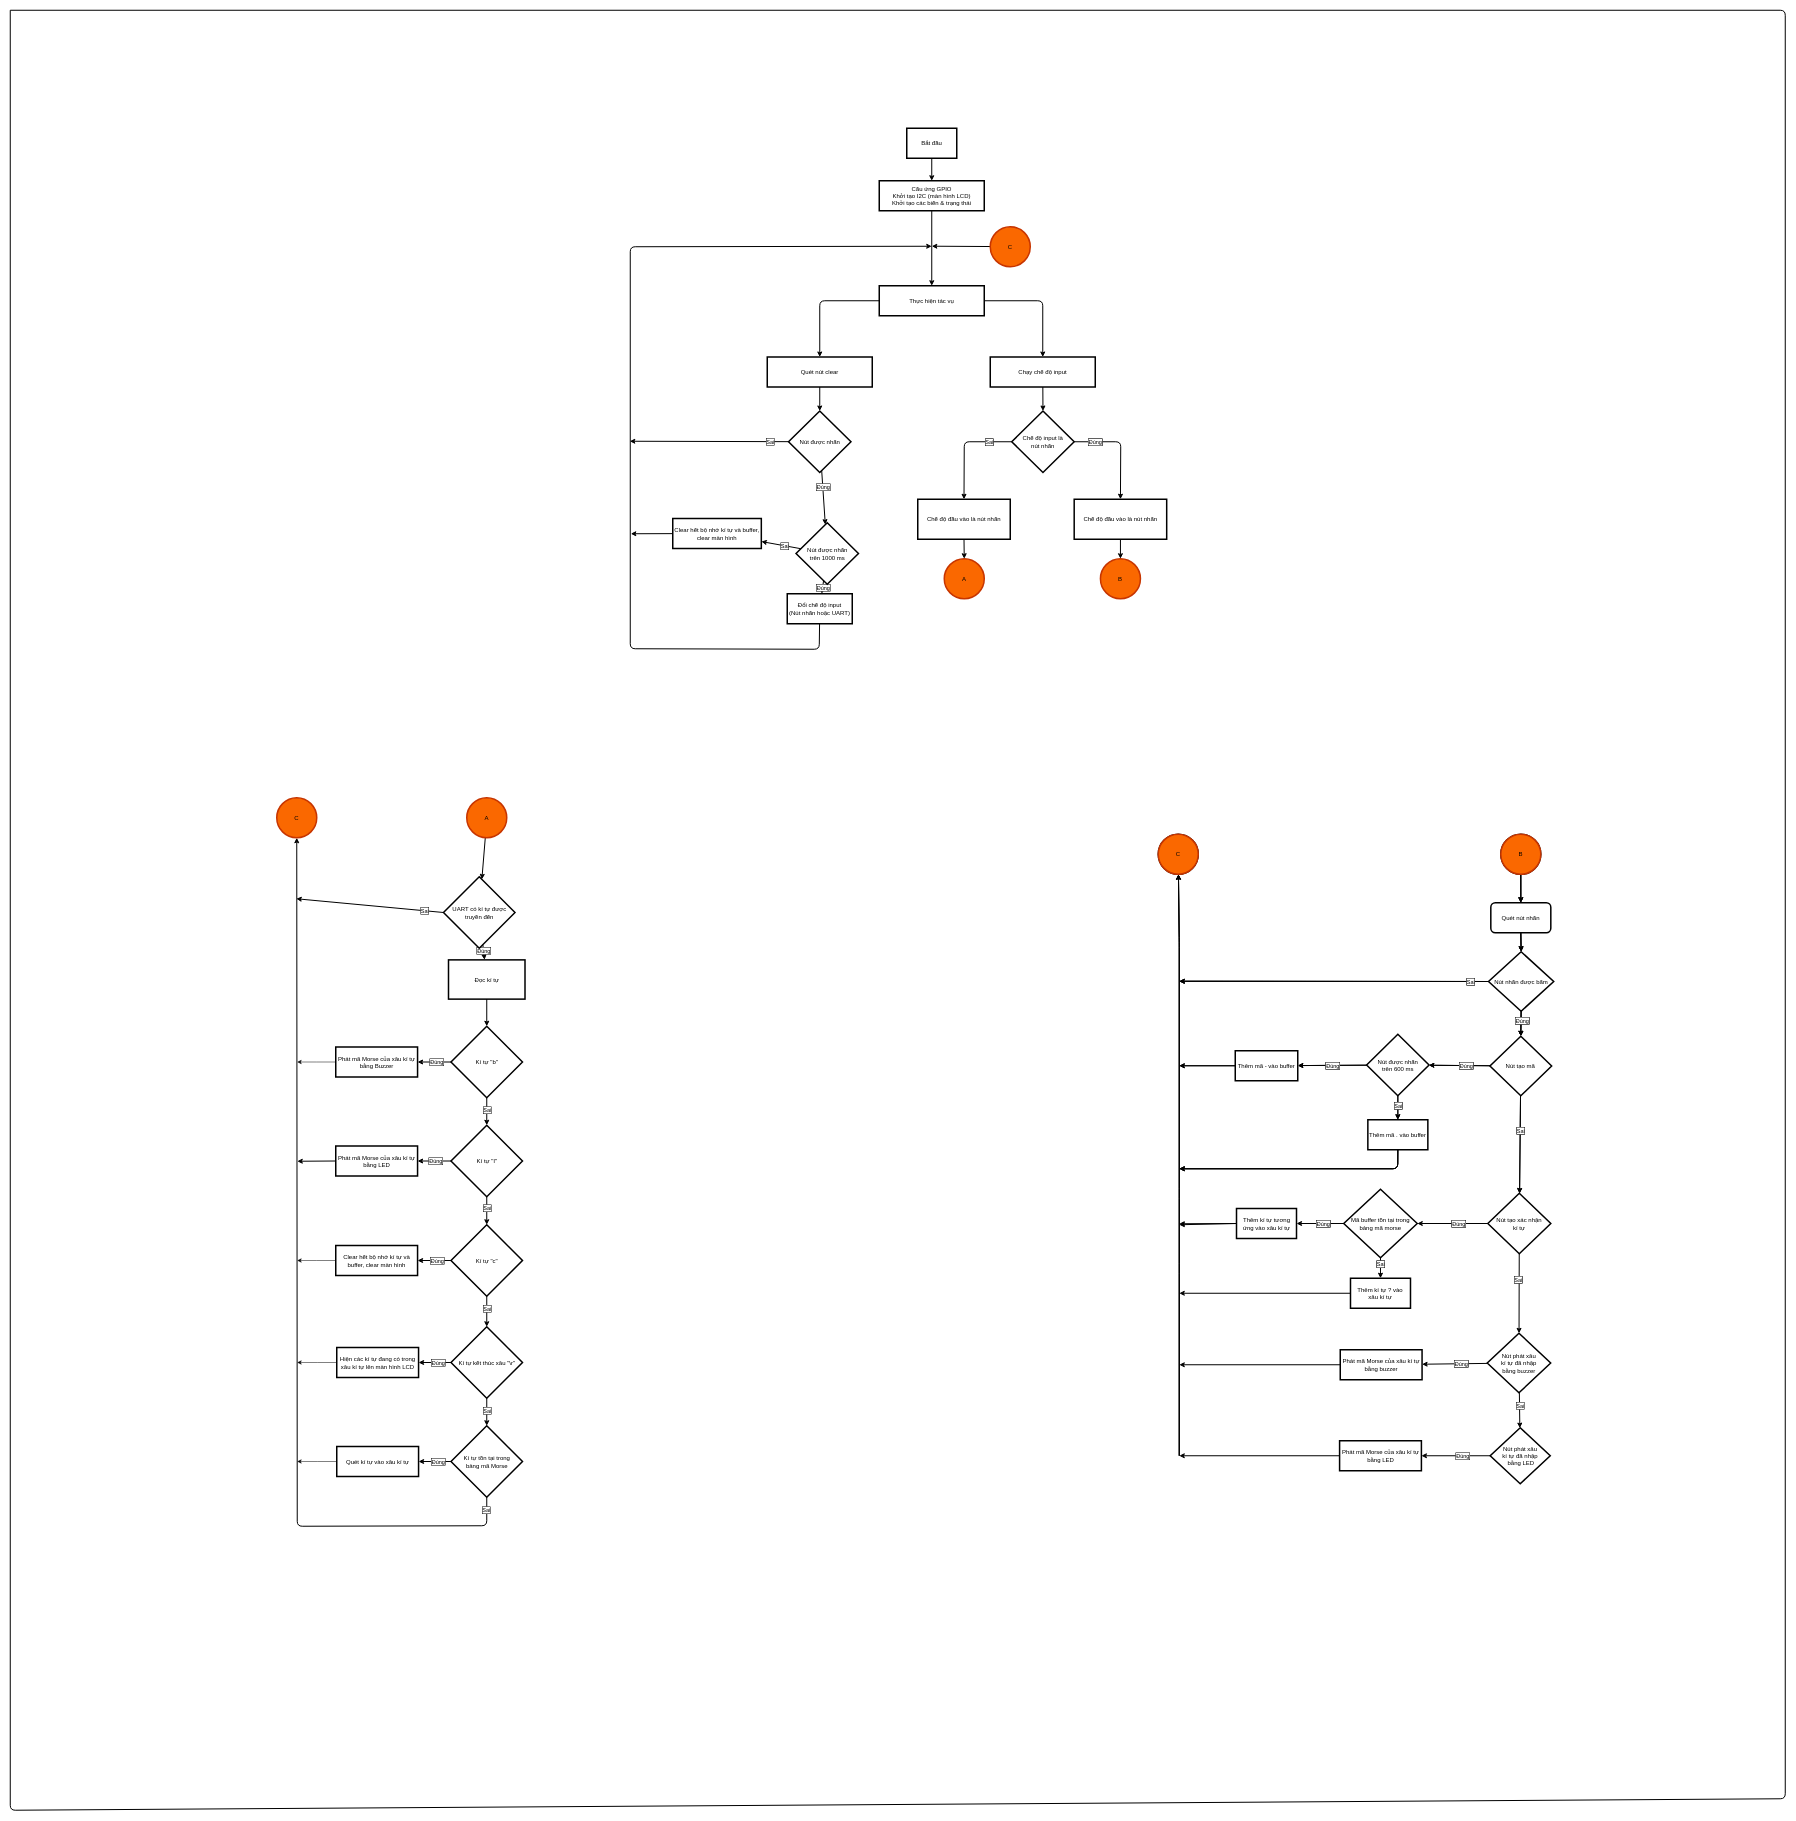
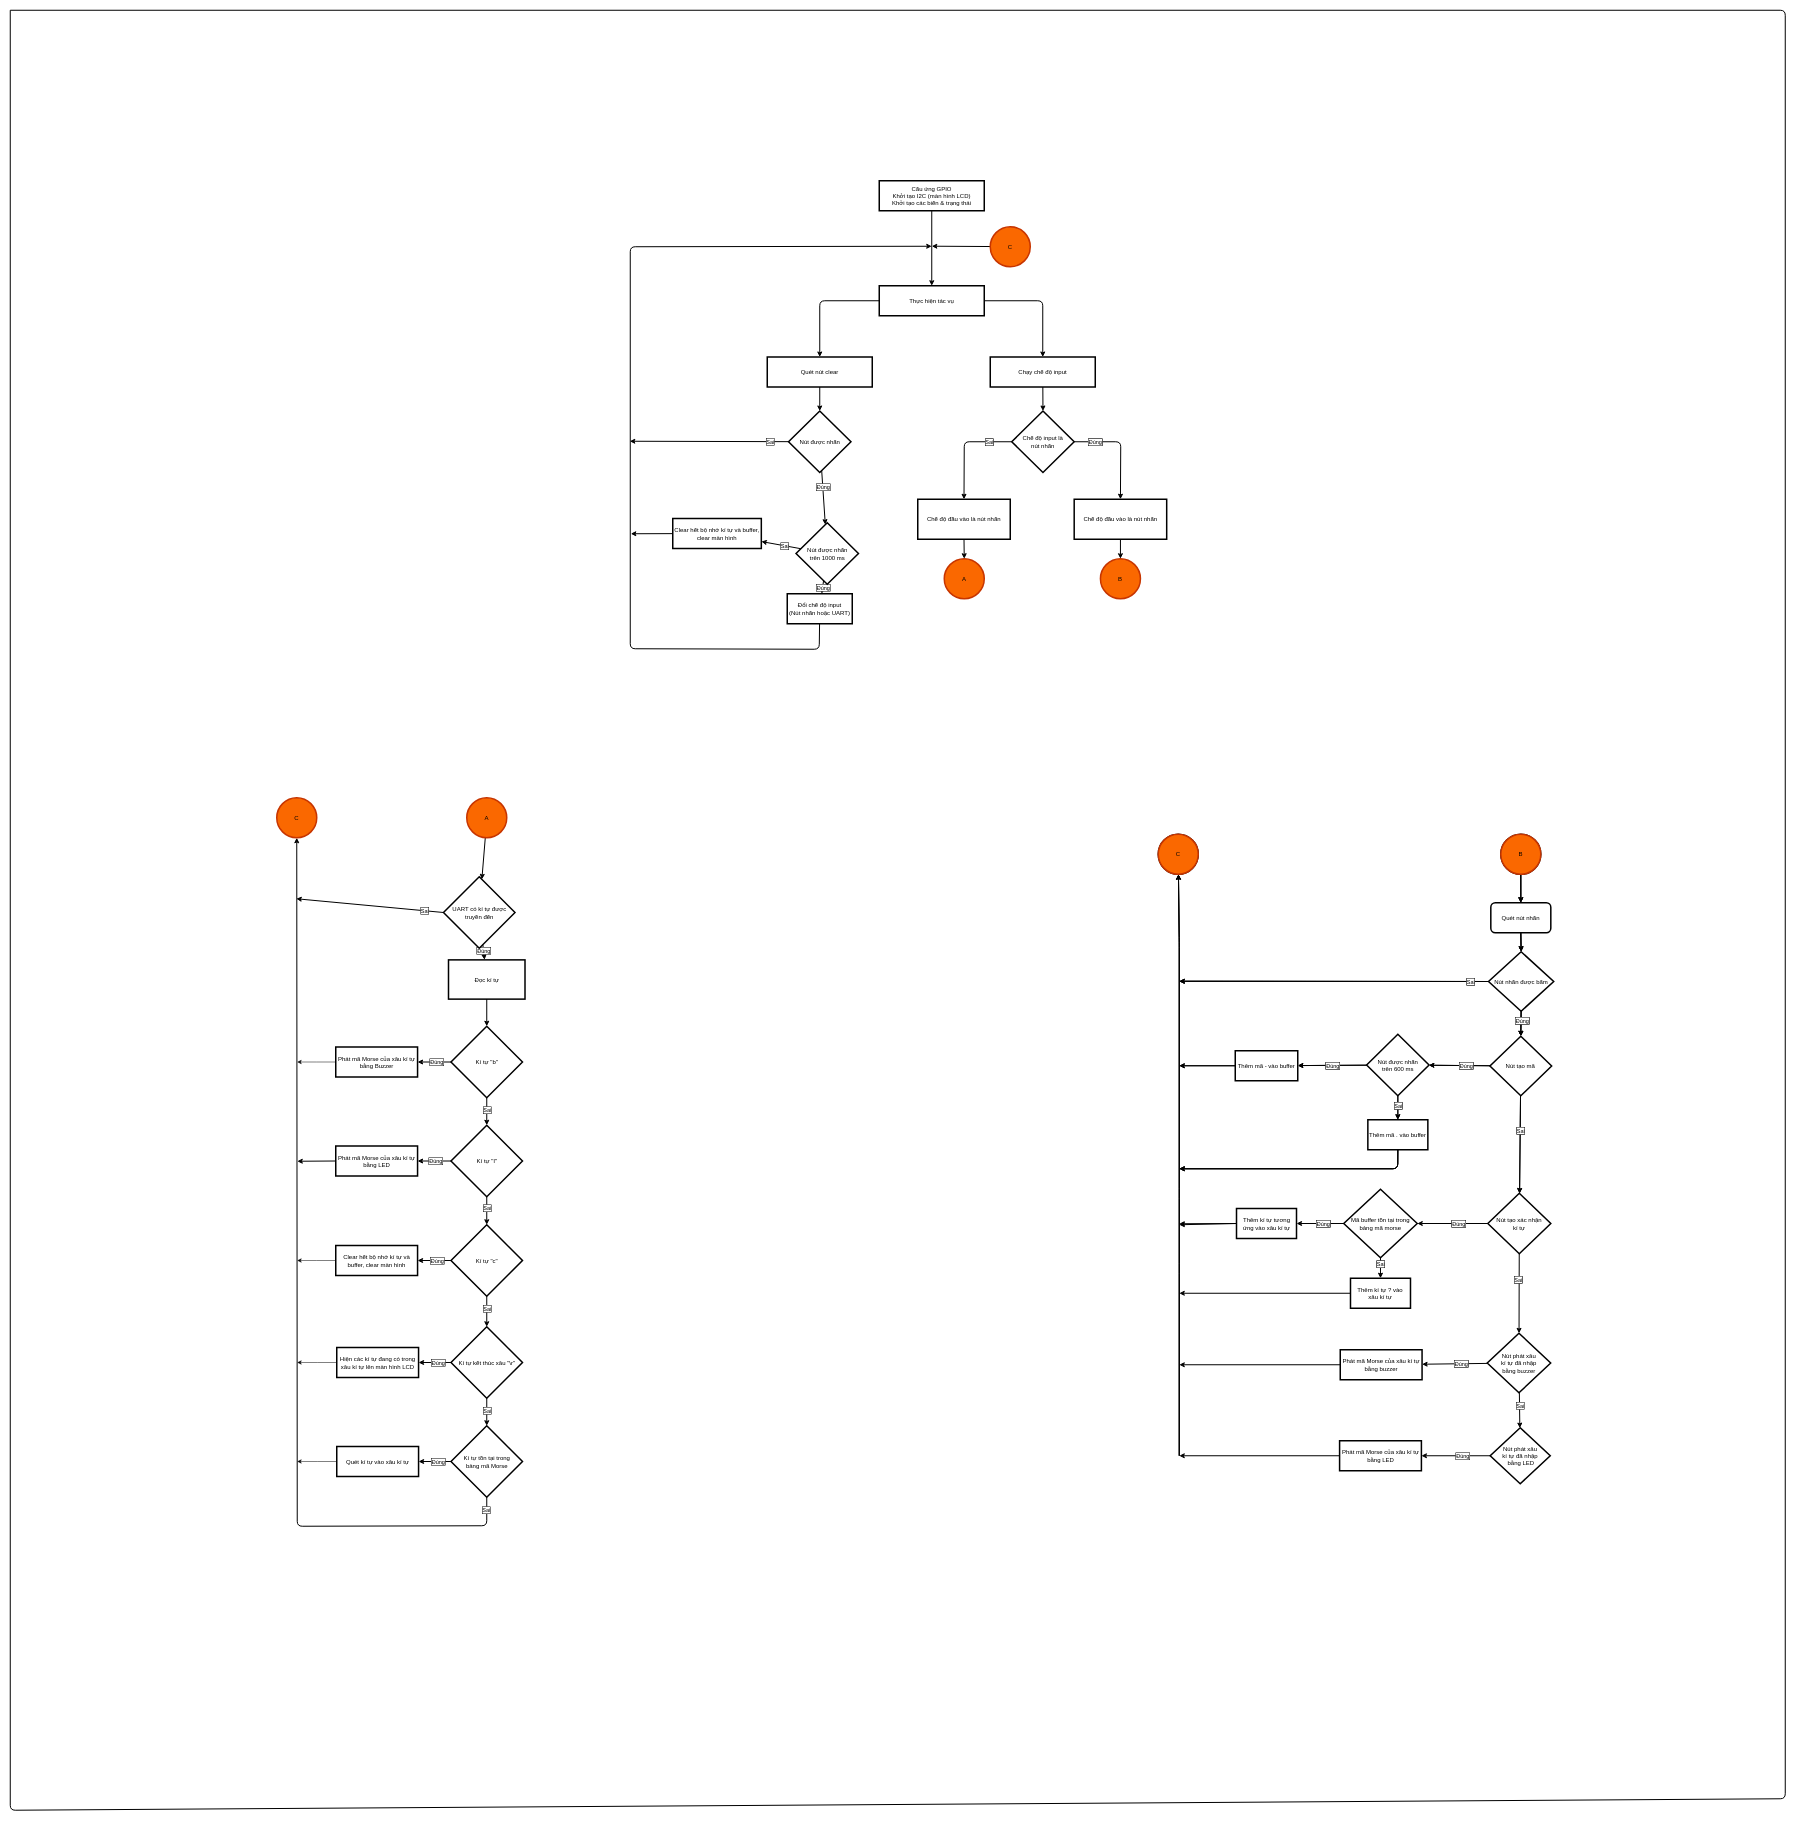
node "Bắt đầu": removed
edge "Bắt đầu" -> "Cấu ứng GPIO Khởi tạo I2C (màn hình LCD) Khởi tạo các biến & trạng thái": removed
